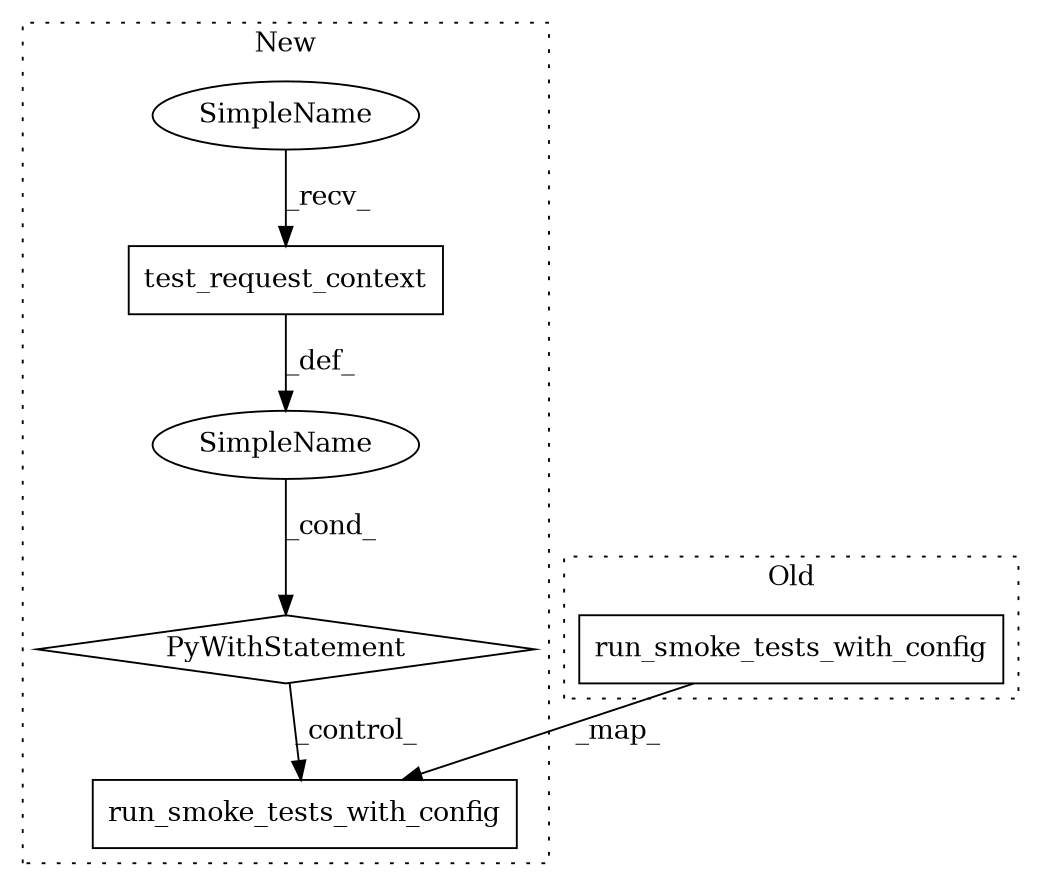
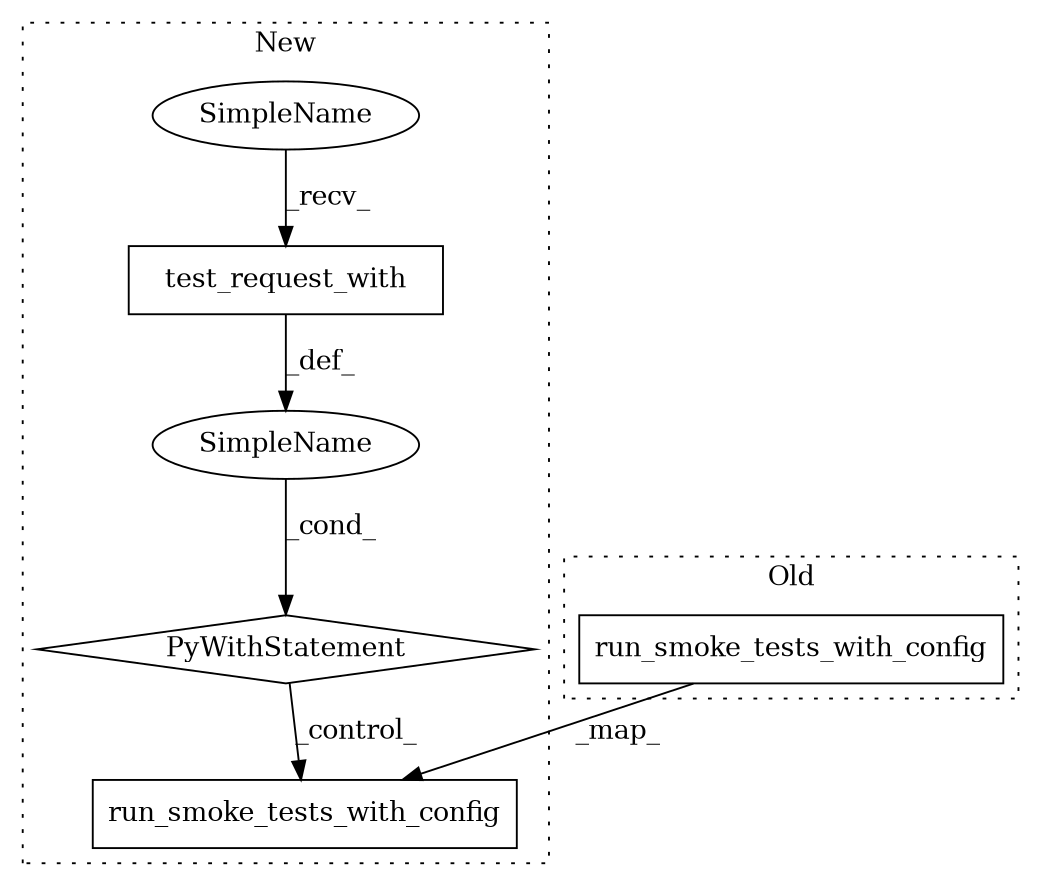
node "test_request_context": label "test_request_context" -> "test_request_with"
